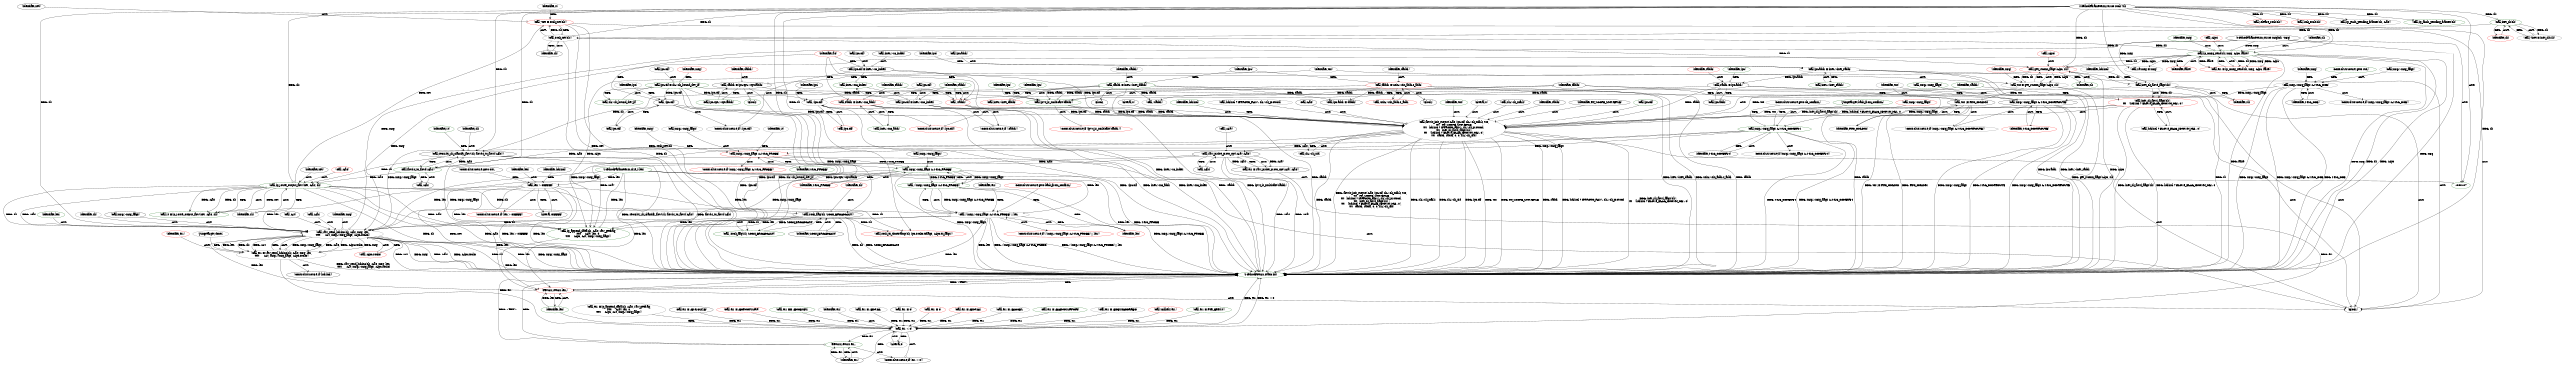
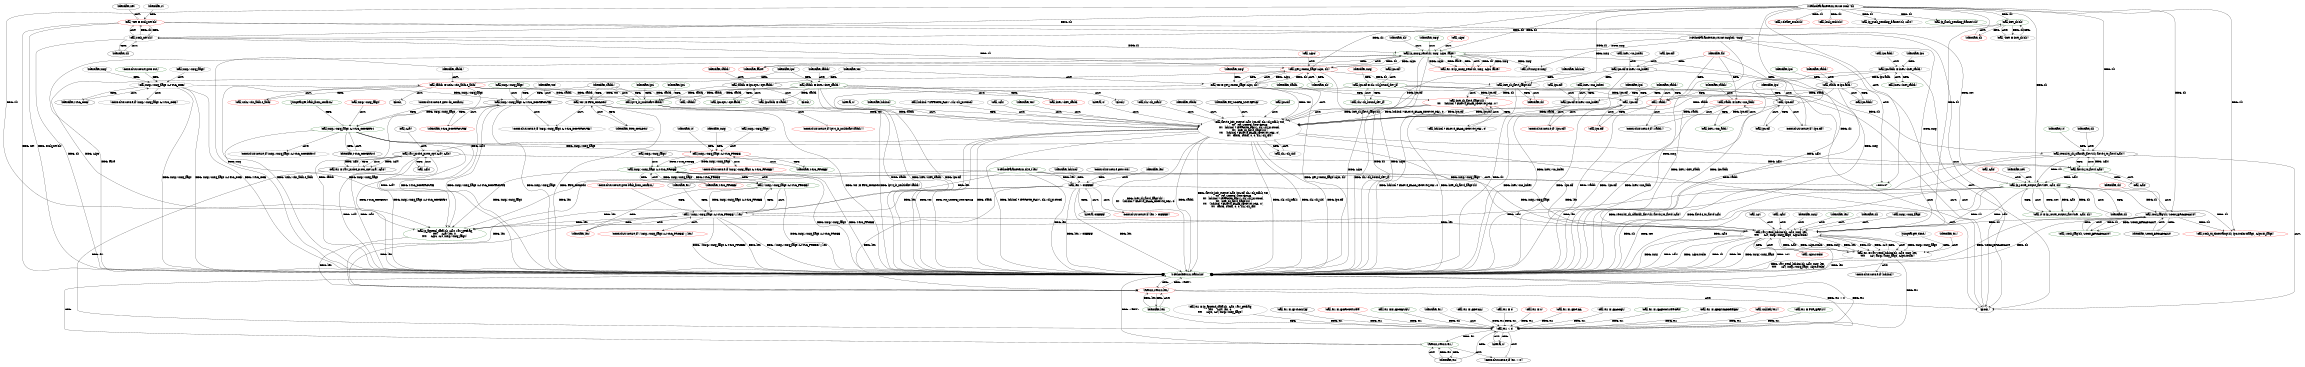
edge "(Call,daddr = ipc.opt->opt.faddr)" -> "(MethodReturn,static int)": removed, label "DDG: ipc.opt->opt.faddr"
